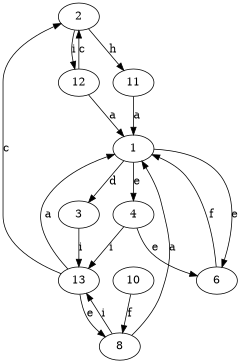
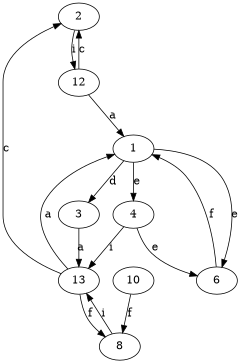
node "11": removed
edge "3" -> "13": label "i" -> "a"
edge "8" -> "1": removed, label "a"
edge "13" -> "8": label "e" -> "f"
